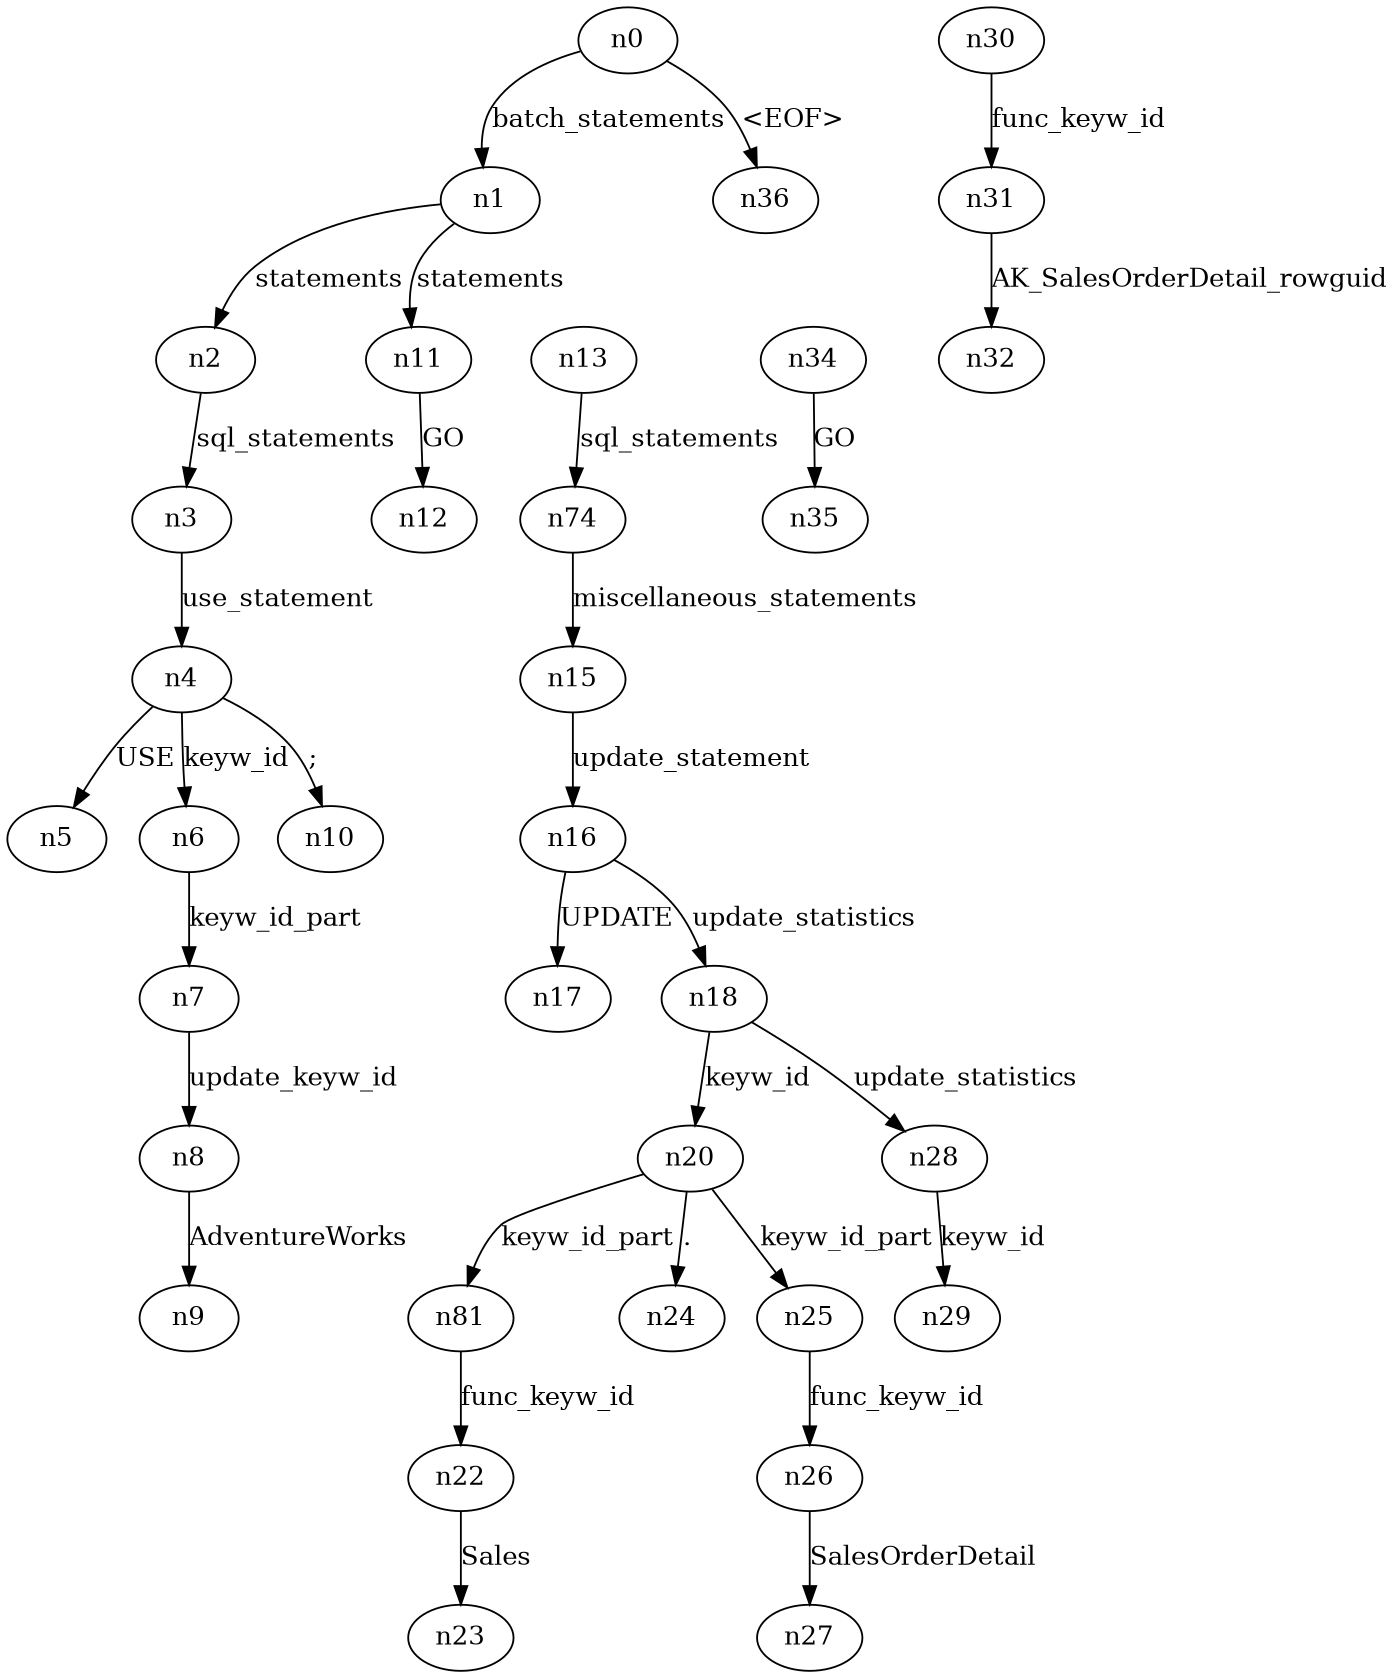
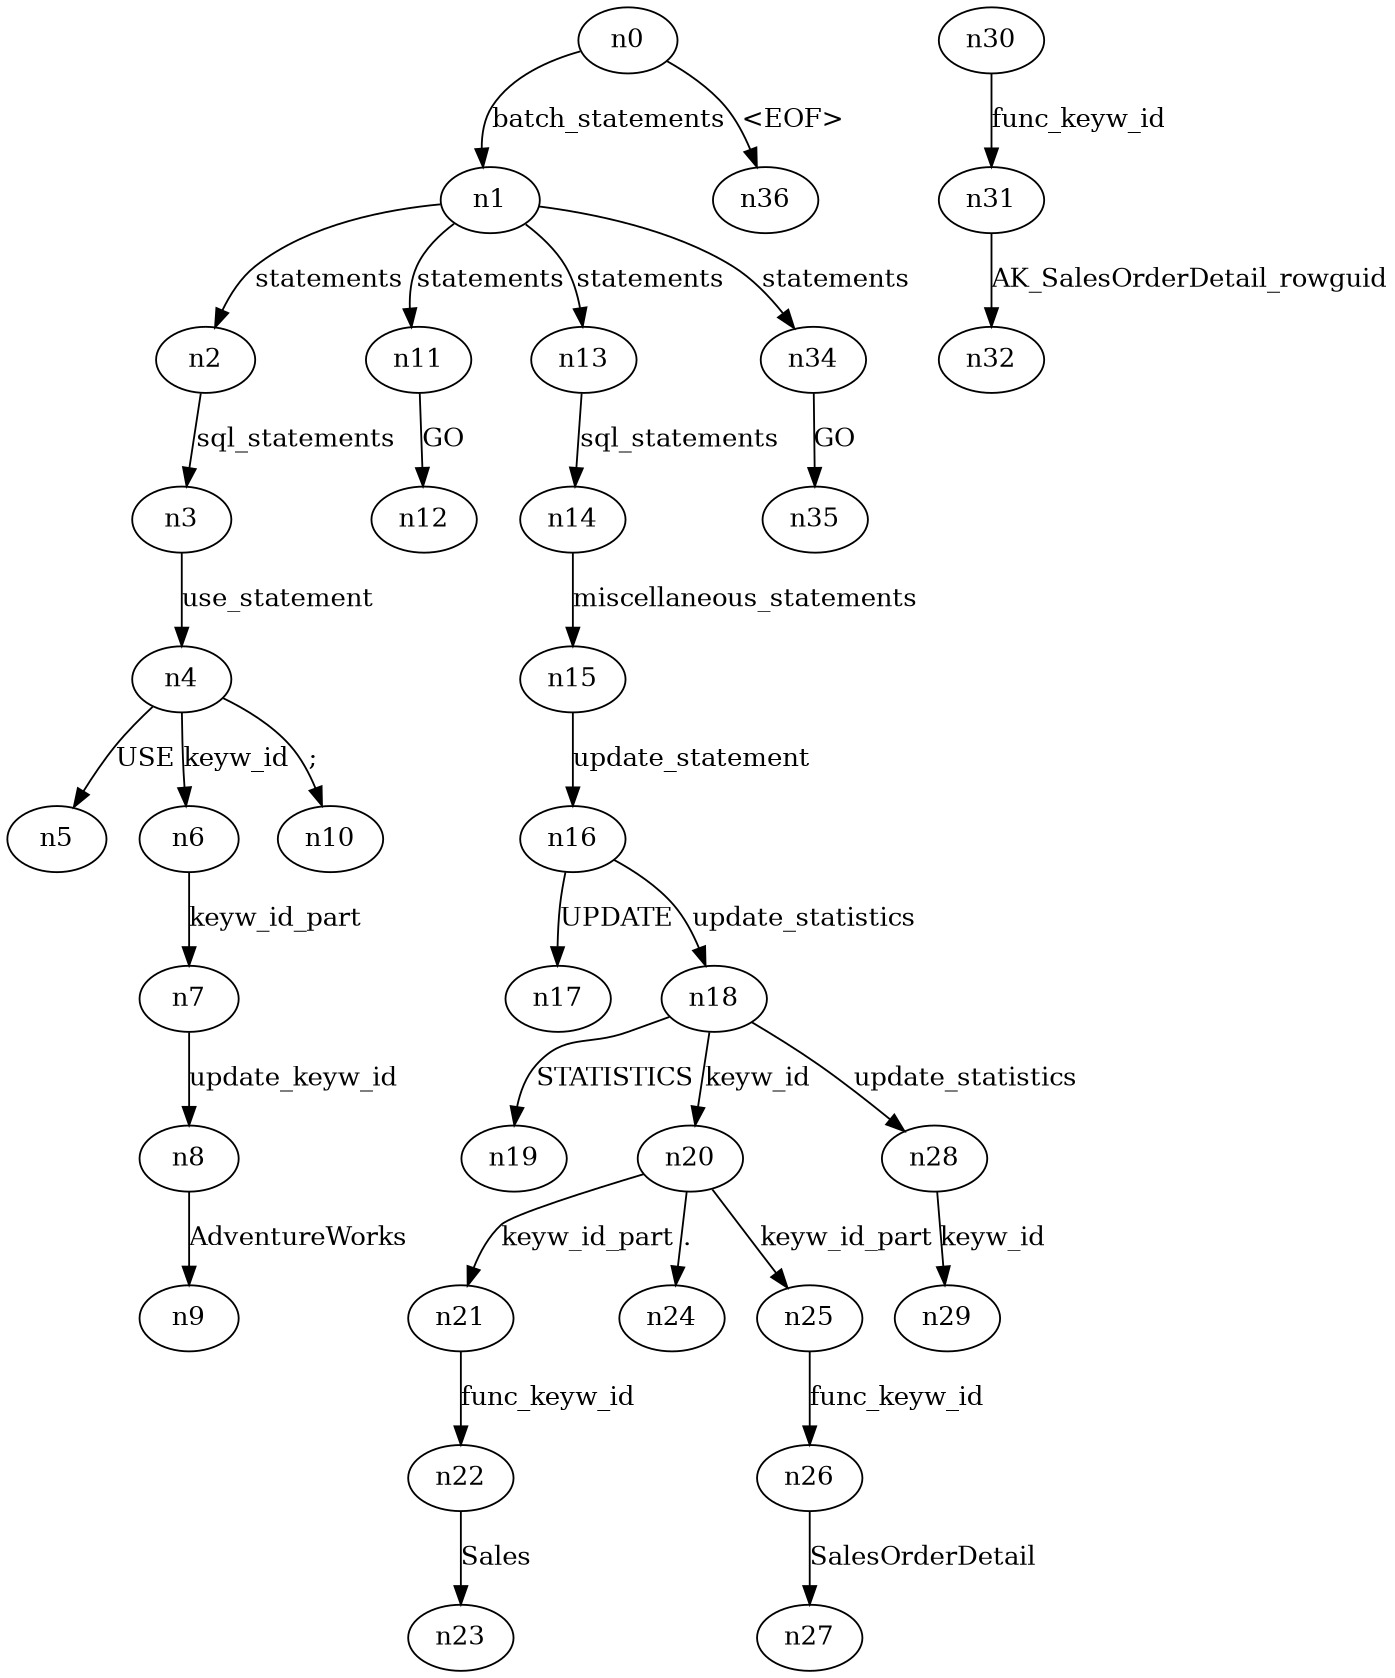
edge "n1" -> "n34": added, label "statements"
edge "n1" -> "n13": added, label "statements"
node "n74": label "n74" -> "n14"
node "n19": added
node "n81": label "n81" -> "n21"
